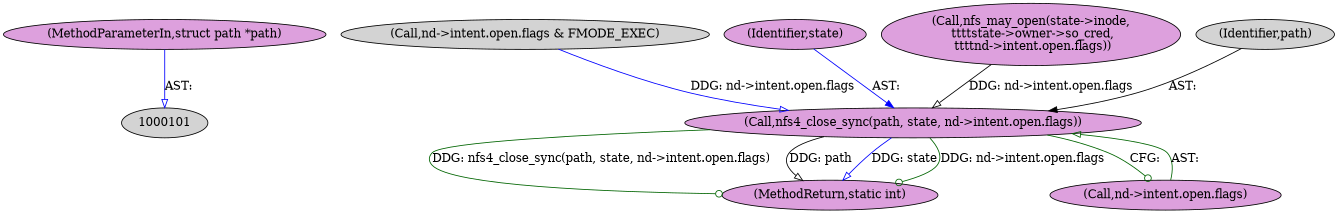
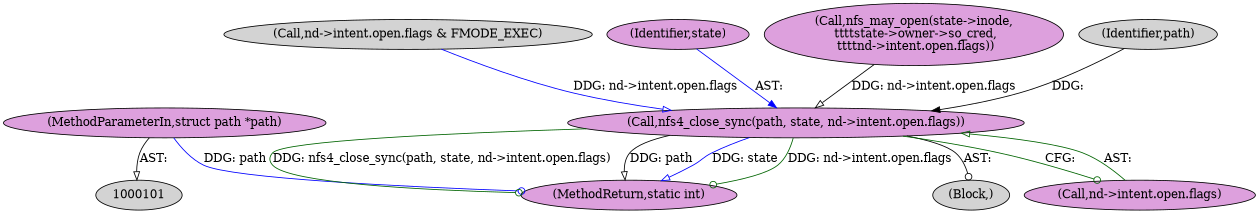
edge "(MethodParameterIn,struct path *path)" -> "1000101": color blue -> black
edge "(Identifier,path)" -> "(Call,nfs4_close_sync(path, state, nd->intent.open.flags))": label "AST: " -> "DDG: "
edge "(MethodParameterIn,struct path *path)" -> "(MethodReturn,static int)": added, label "DDG: path"
node "(Block,)": added
